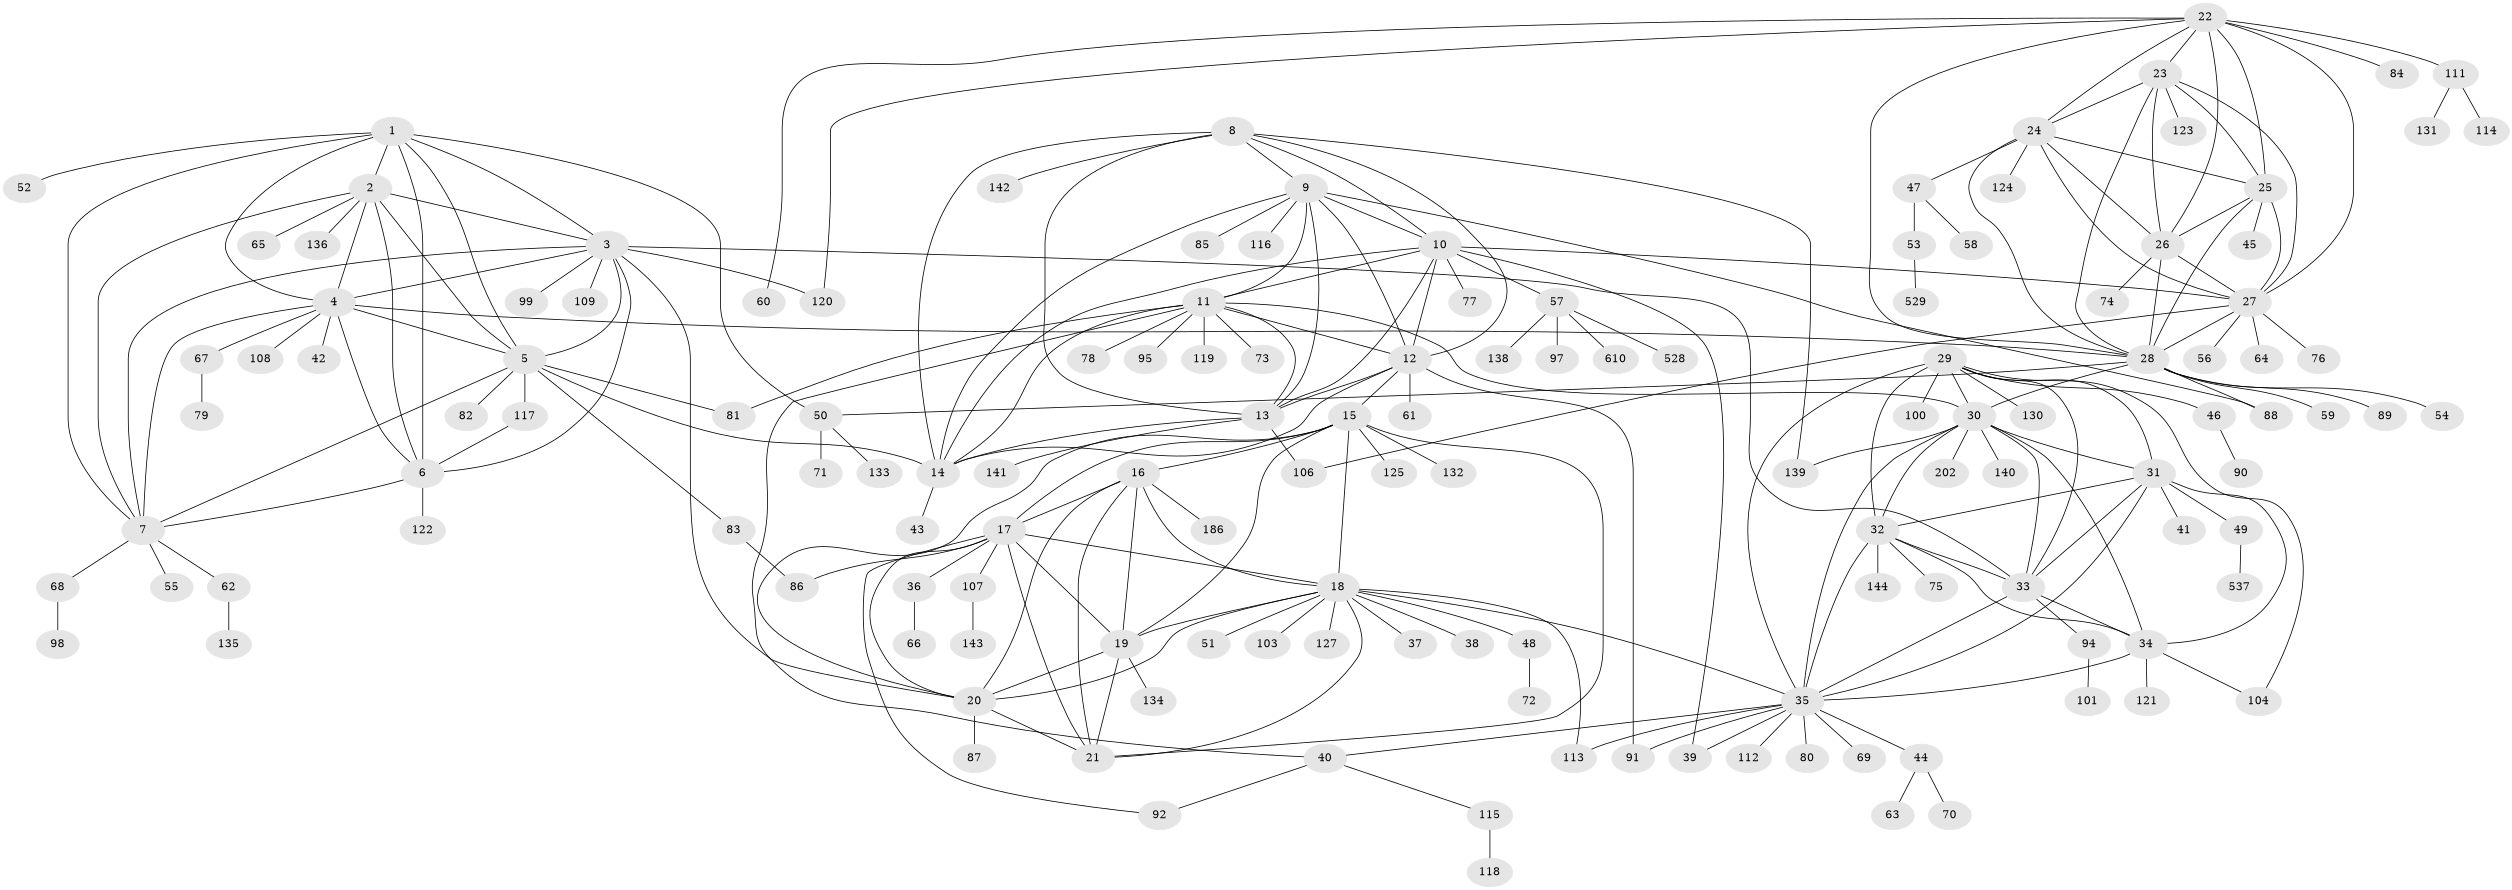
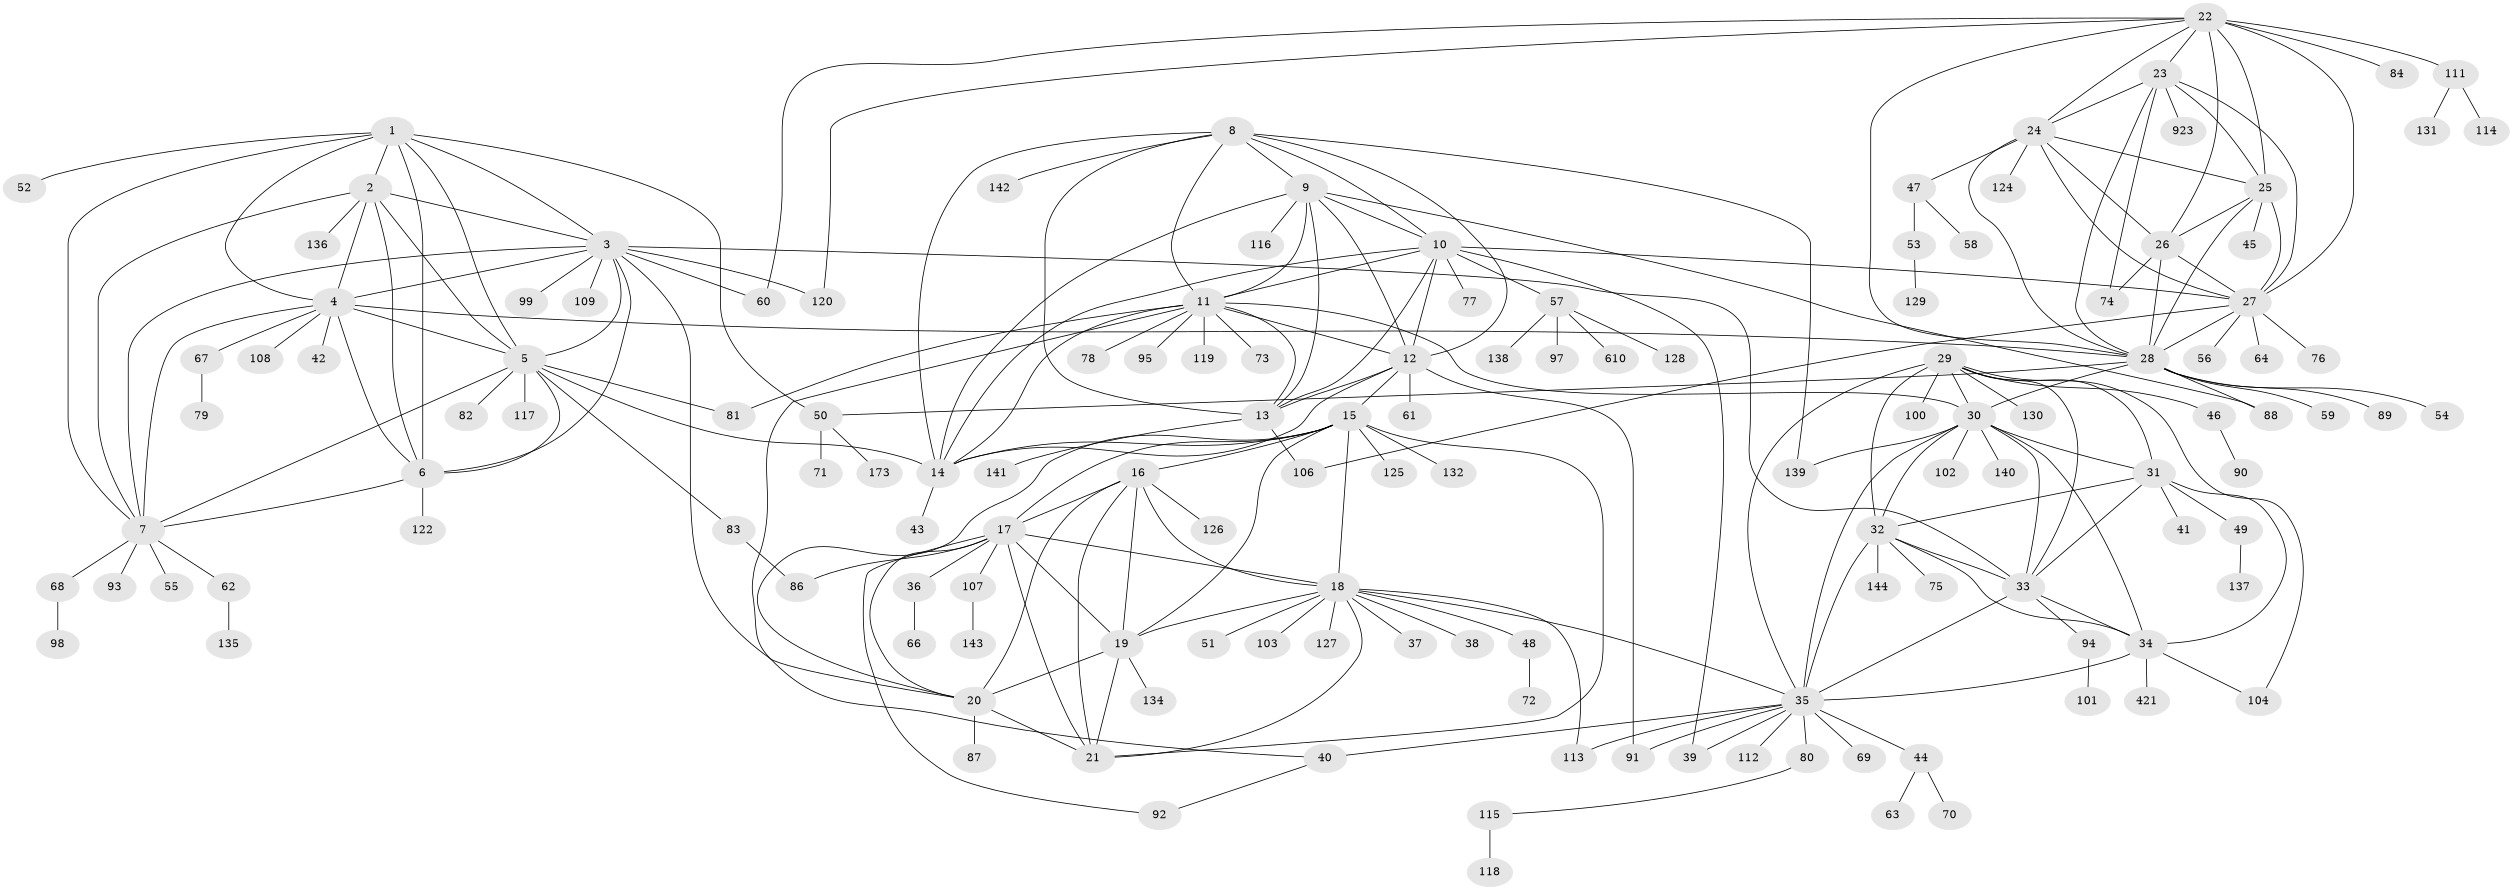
node "123": label "123" -> "923"
edge "23" -- "26": now "23" -- "74"
edge "8" -- "11": added
node "65": removed
node "85": removed
edge "3" -- "60": added
node "529": label "529" -> "129"
node "528": label "528" -> "128"
edge "13" -- "14": now "15" -- "14"
edge "117" -- "6": now "5" -- "6"
node "133": label "133" -> "173"
node "202": label "202" -> "102"
node "186": label "186" -> "126"
node "93": added
node "537": label "537" -> "137"
edge "31" -- "35": removed
edge "18" -- "20": removed
node "121": label "121" -> "421"
edge "40" -- "115": now "80" -- "115"
